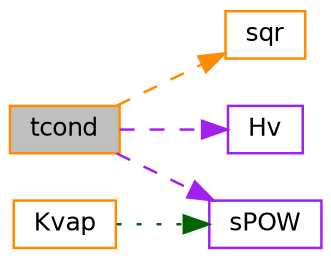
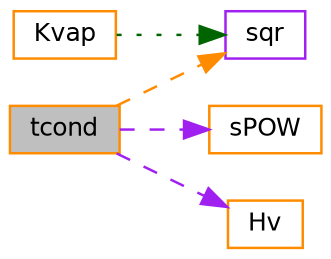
node "sqr": color darkorange -> purple
node "Hv": color purple -> darkorange
edge "Kvap" -> "sPOW": now "Kvap" -> "sqr"
node "sPOW": color purple -> darkorange
